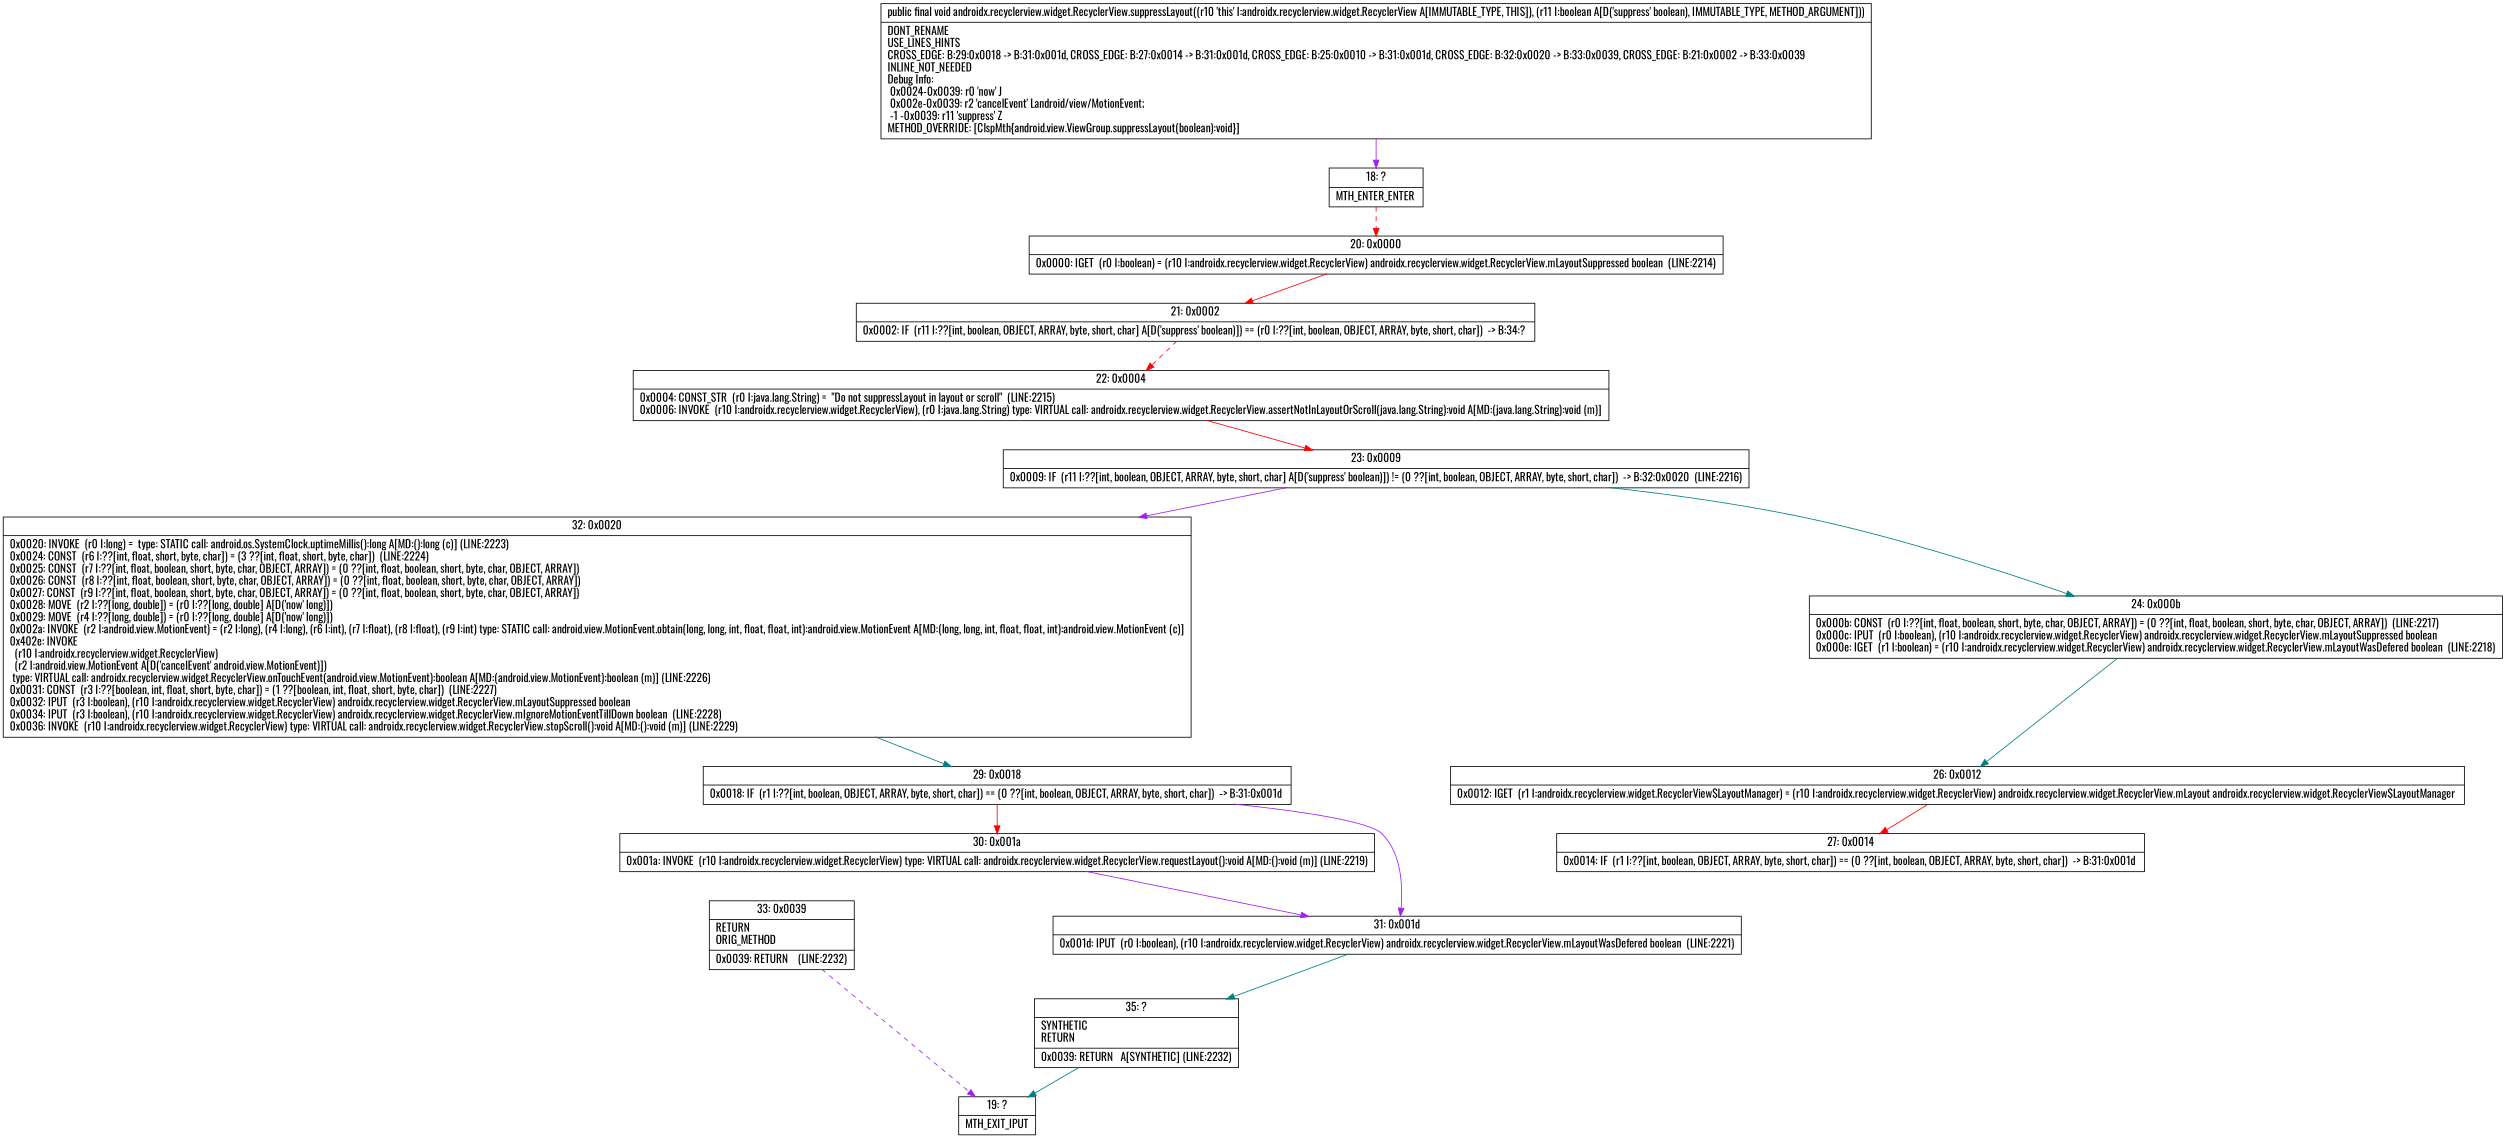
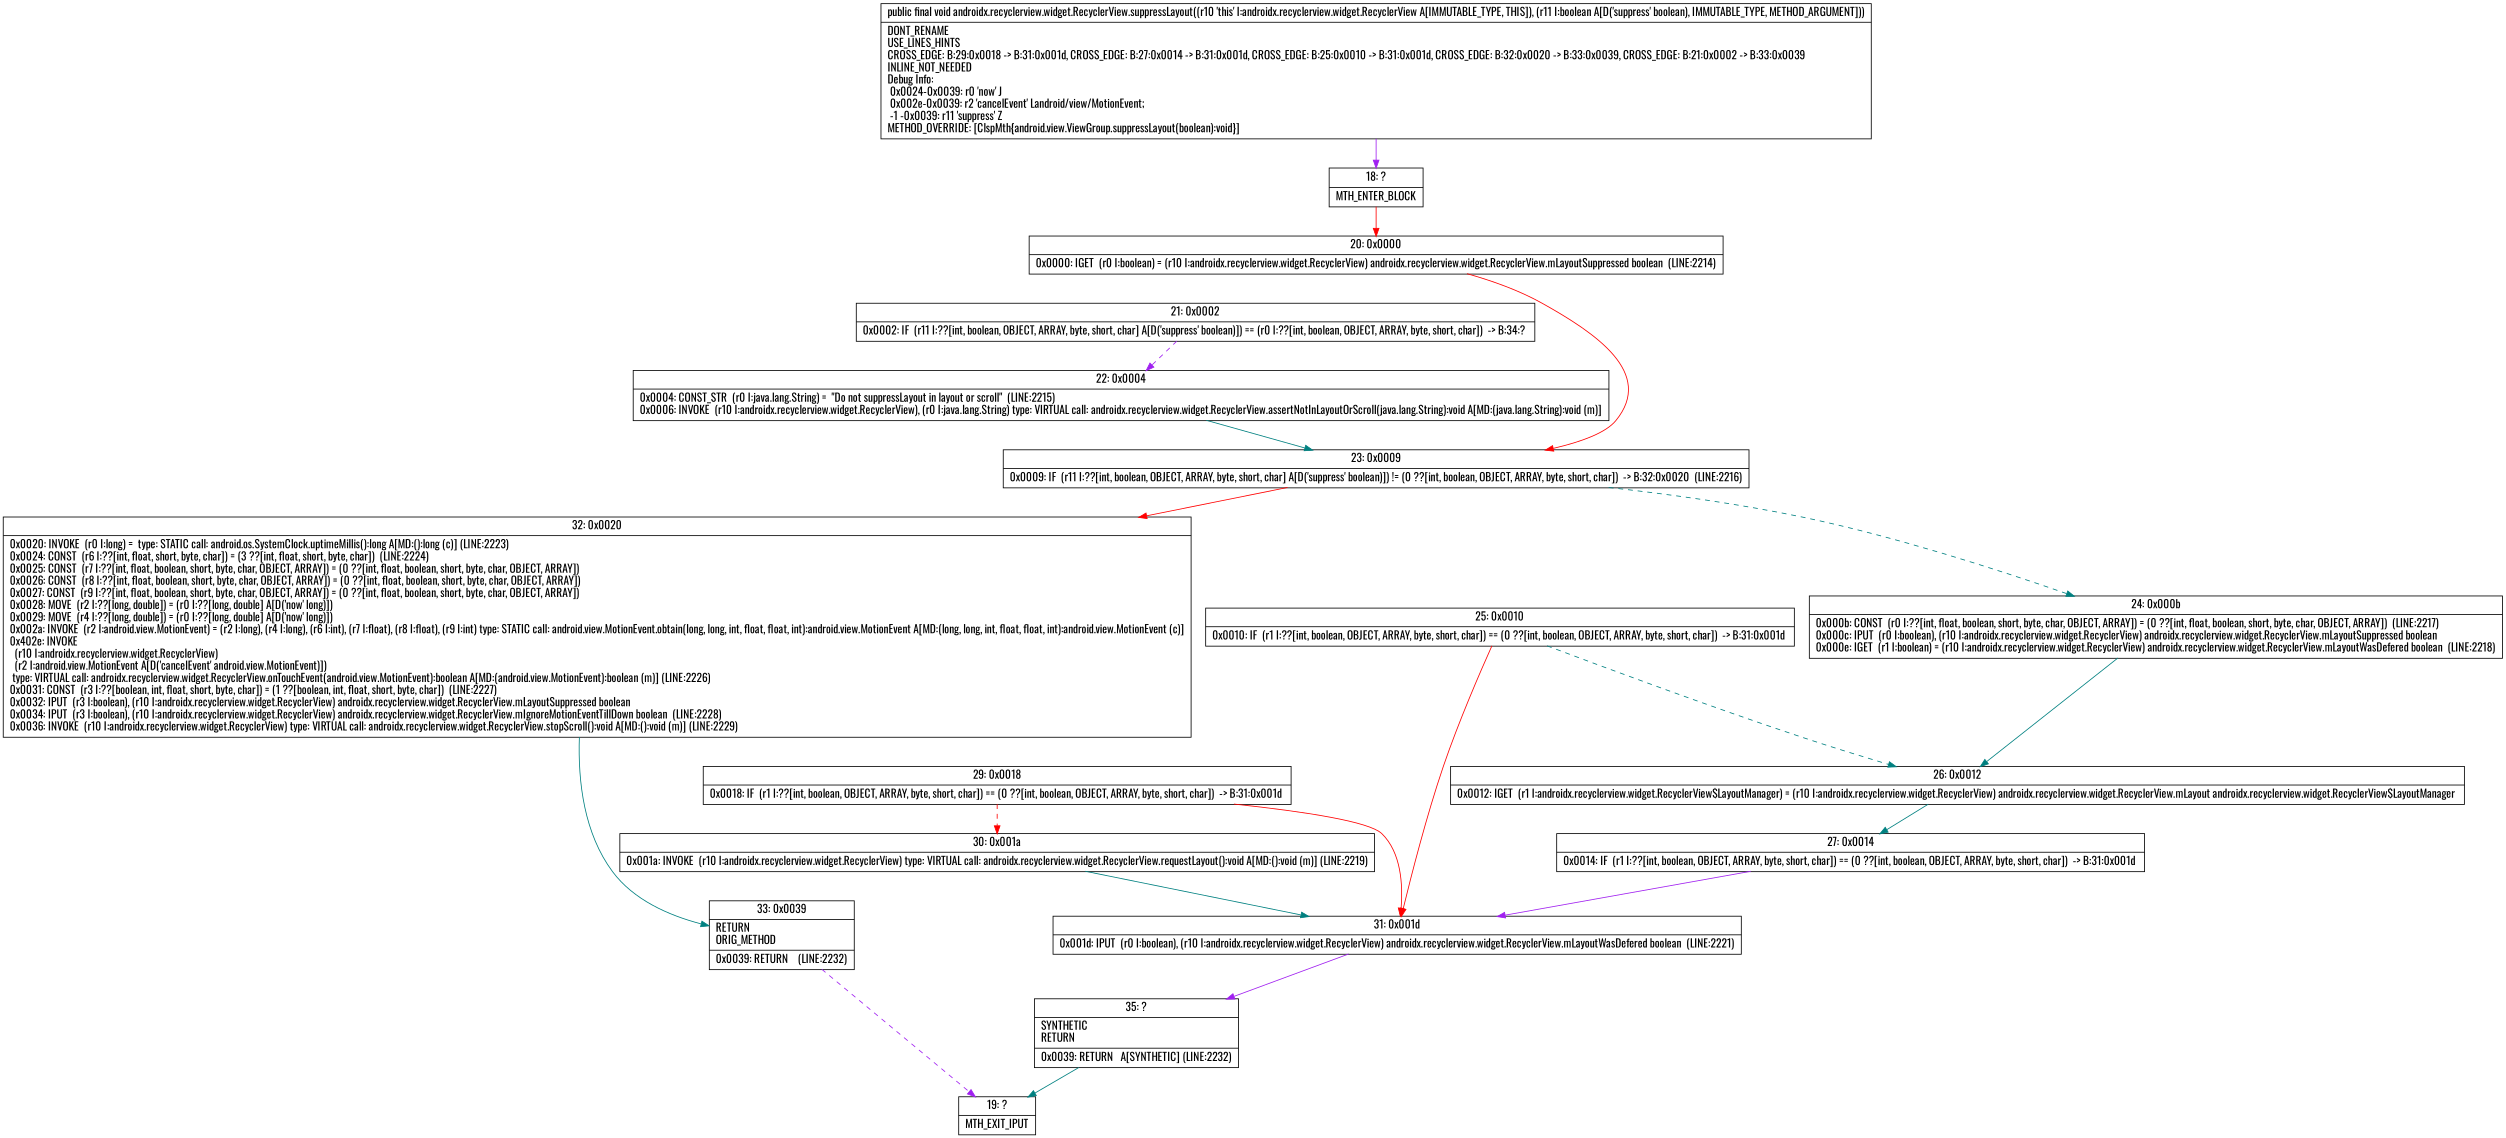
node "18: ?": text "MTH_ENTER_ENTER" -> "MTH_ENTER_BLOCK"
edge "18: ?" -> "20: 0x0000": style dashed -> solid
edge "20: 0x0000" -> "21: 0x0002": now "20: 0x0000" -> "23: 0x0009"
edge "21: 0x0002" -> "22: 0x0004": color red -> purple
edge "22: 0x0004" -> "23: 0x0009": color red -> teal
edge "23: 0x0009" -> "32: 0x0020": color purple -> red
edge "23: 0x0009" -> "24: 0x000b": style solid -> dashed
node "25: 0x0010": added
edge "32: 0x0020" -> "29: 0x0018": now "32: 0x0020" -> "33: 0x0039"
edge "29: 0x0018" -> "30: 0x001a": style solid -> dashed
edge "26: 0x0012" -> "27: 0x0014": color red -> teal
edge "29: 0x0018" -> "31: 0x001d": color purple -> red
edge "30: 0x001a" -> "31: 0x001d": color purple -> teal
edge "27: 0x0014" -> "31: 0x001d": added
edge "31: 0x001d" -> "35: ?": color teal -> purple
